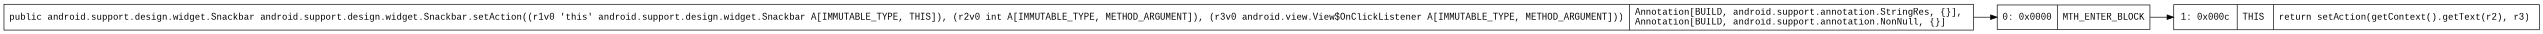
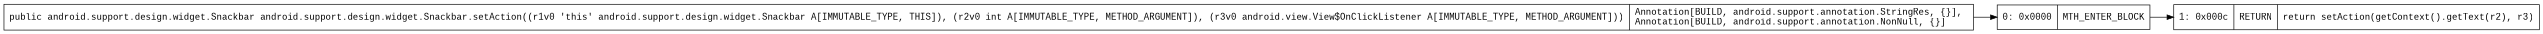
node "1: 0x000c": text "THIS" -> "RETURN"
